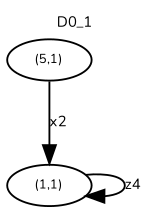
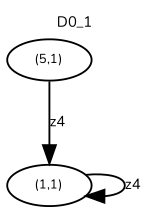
edge "(5,1)" -> "(1,1)": label "x2" -> "z4"
